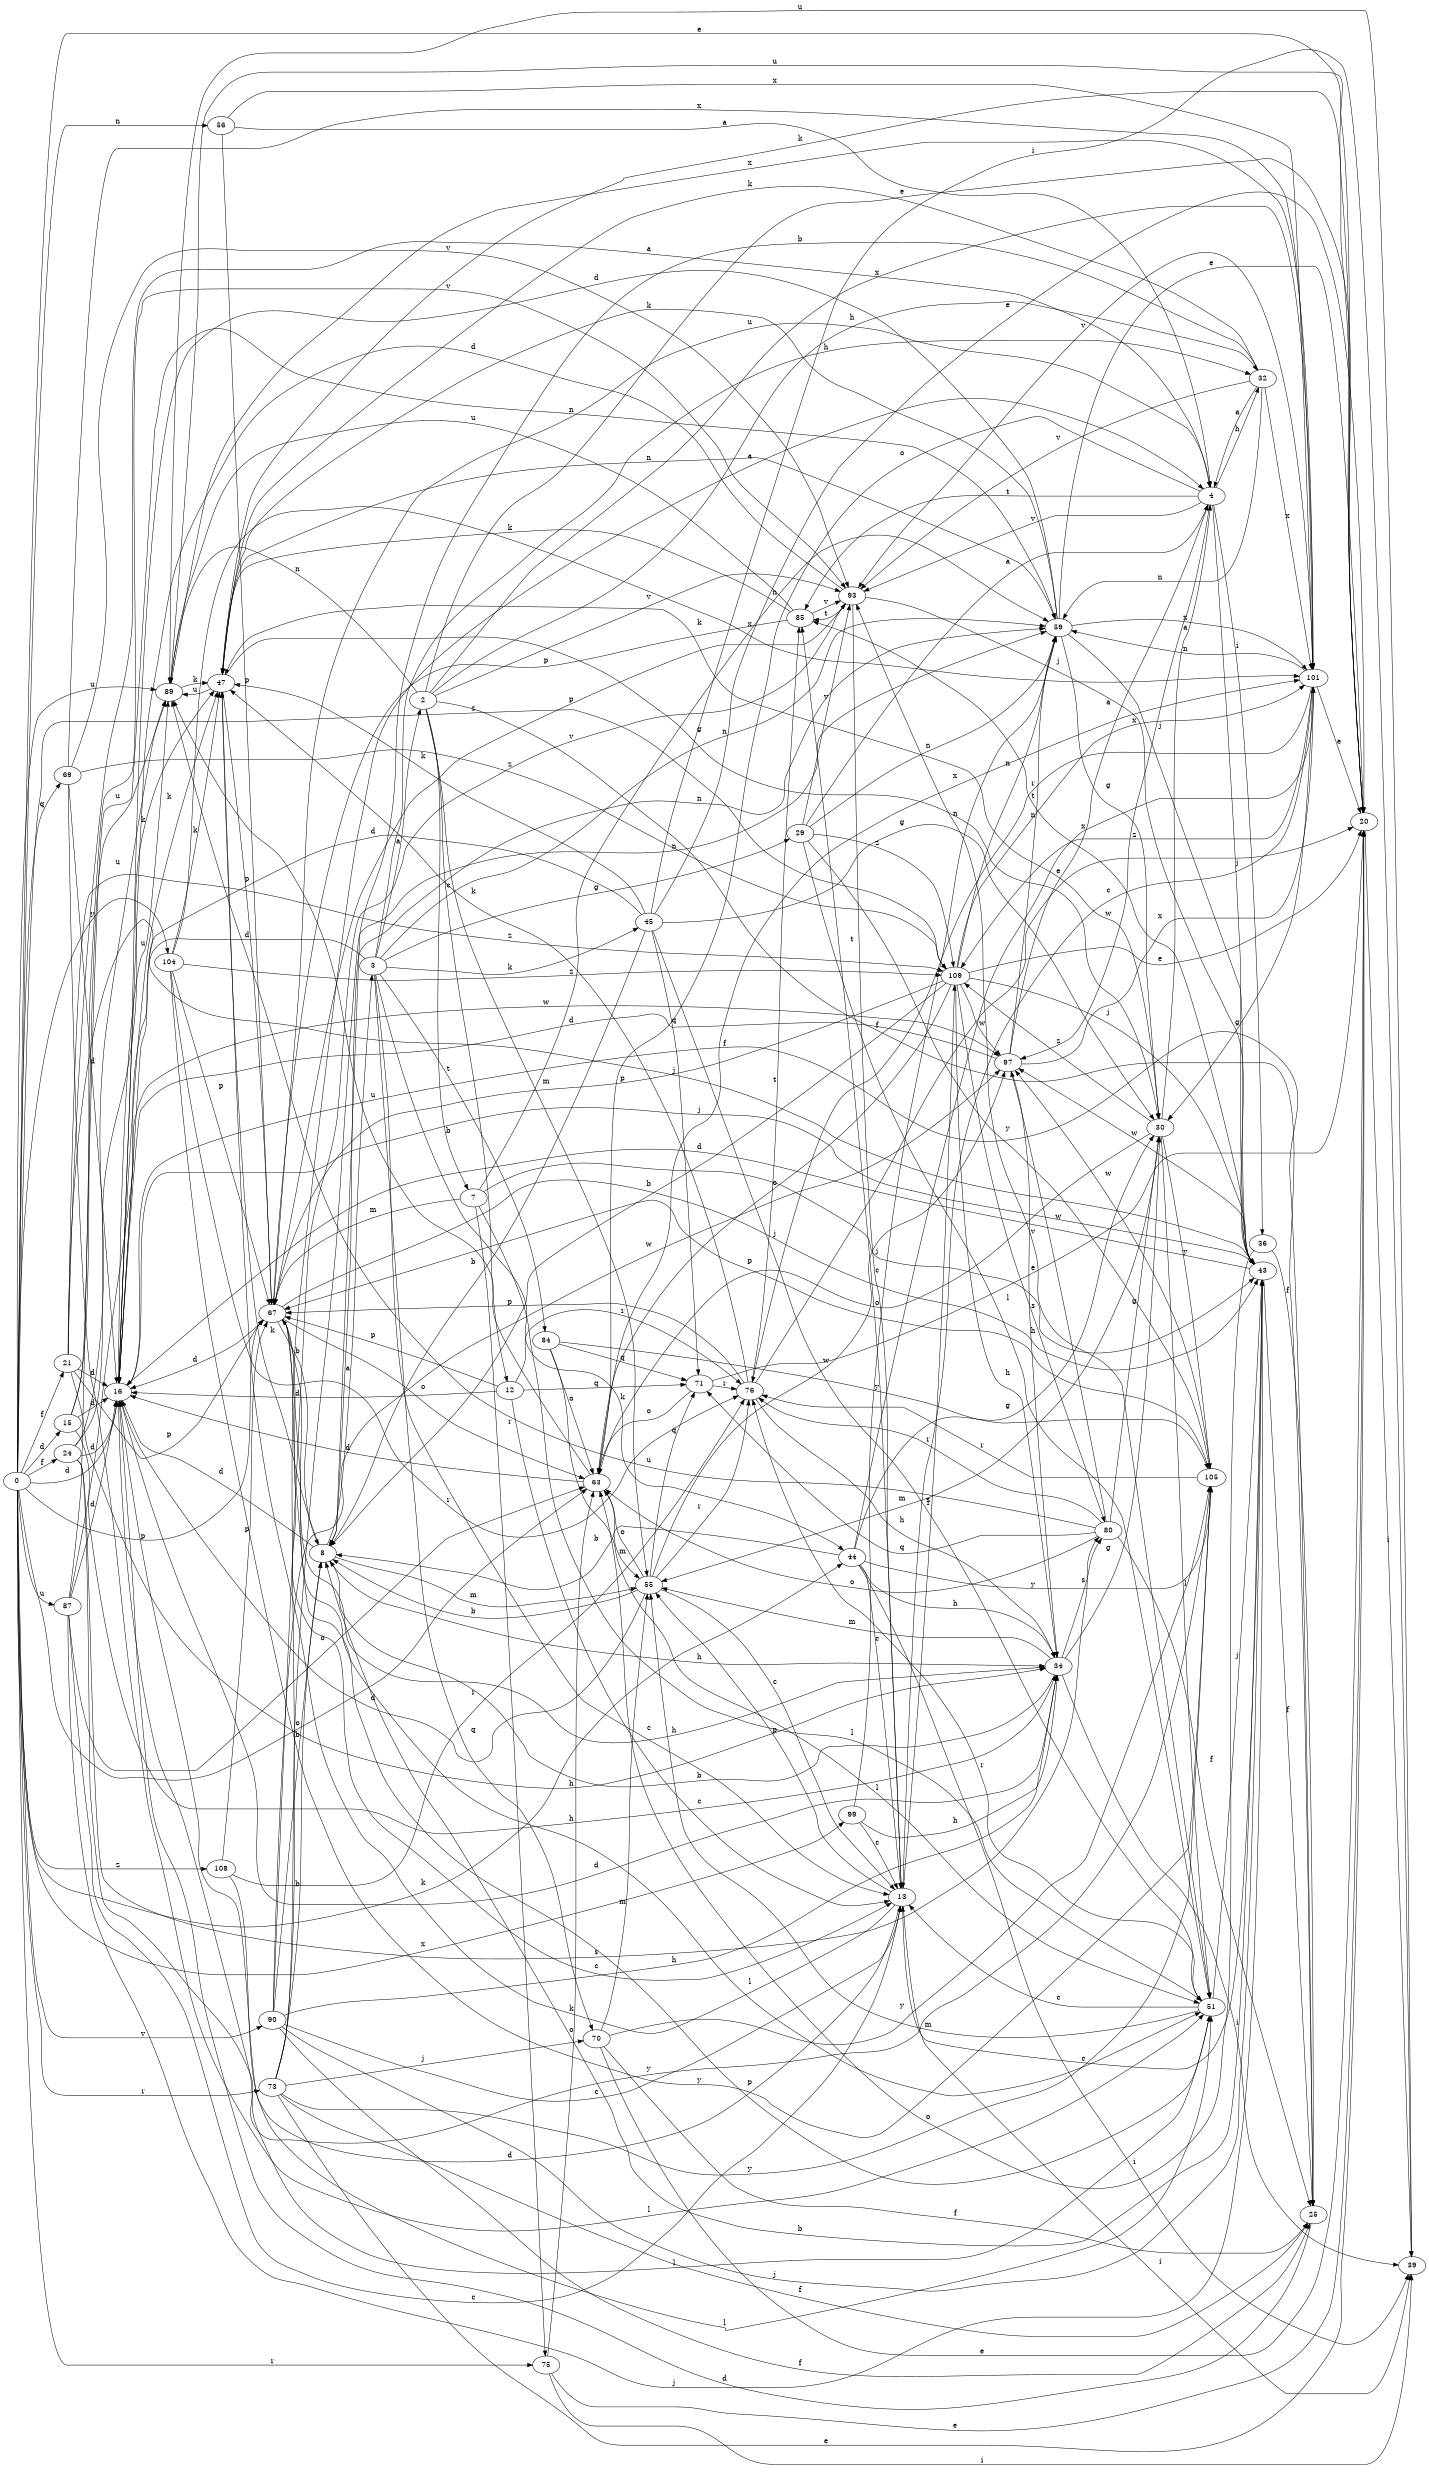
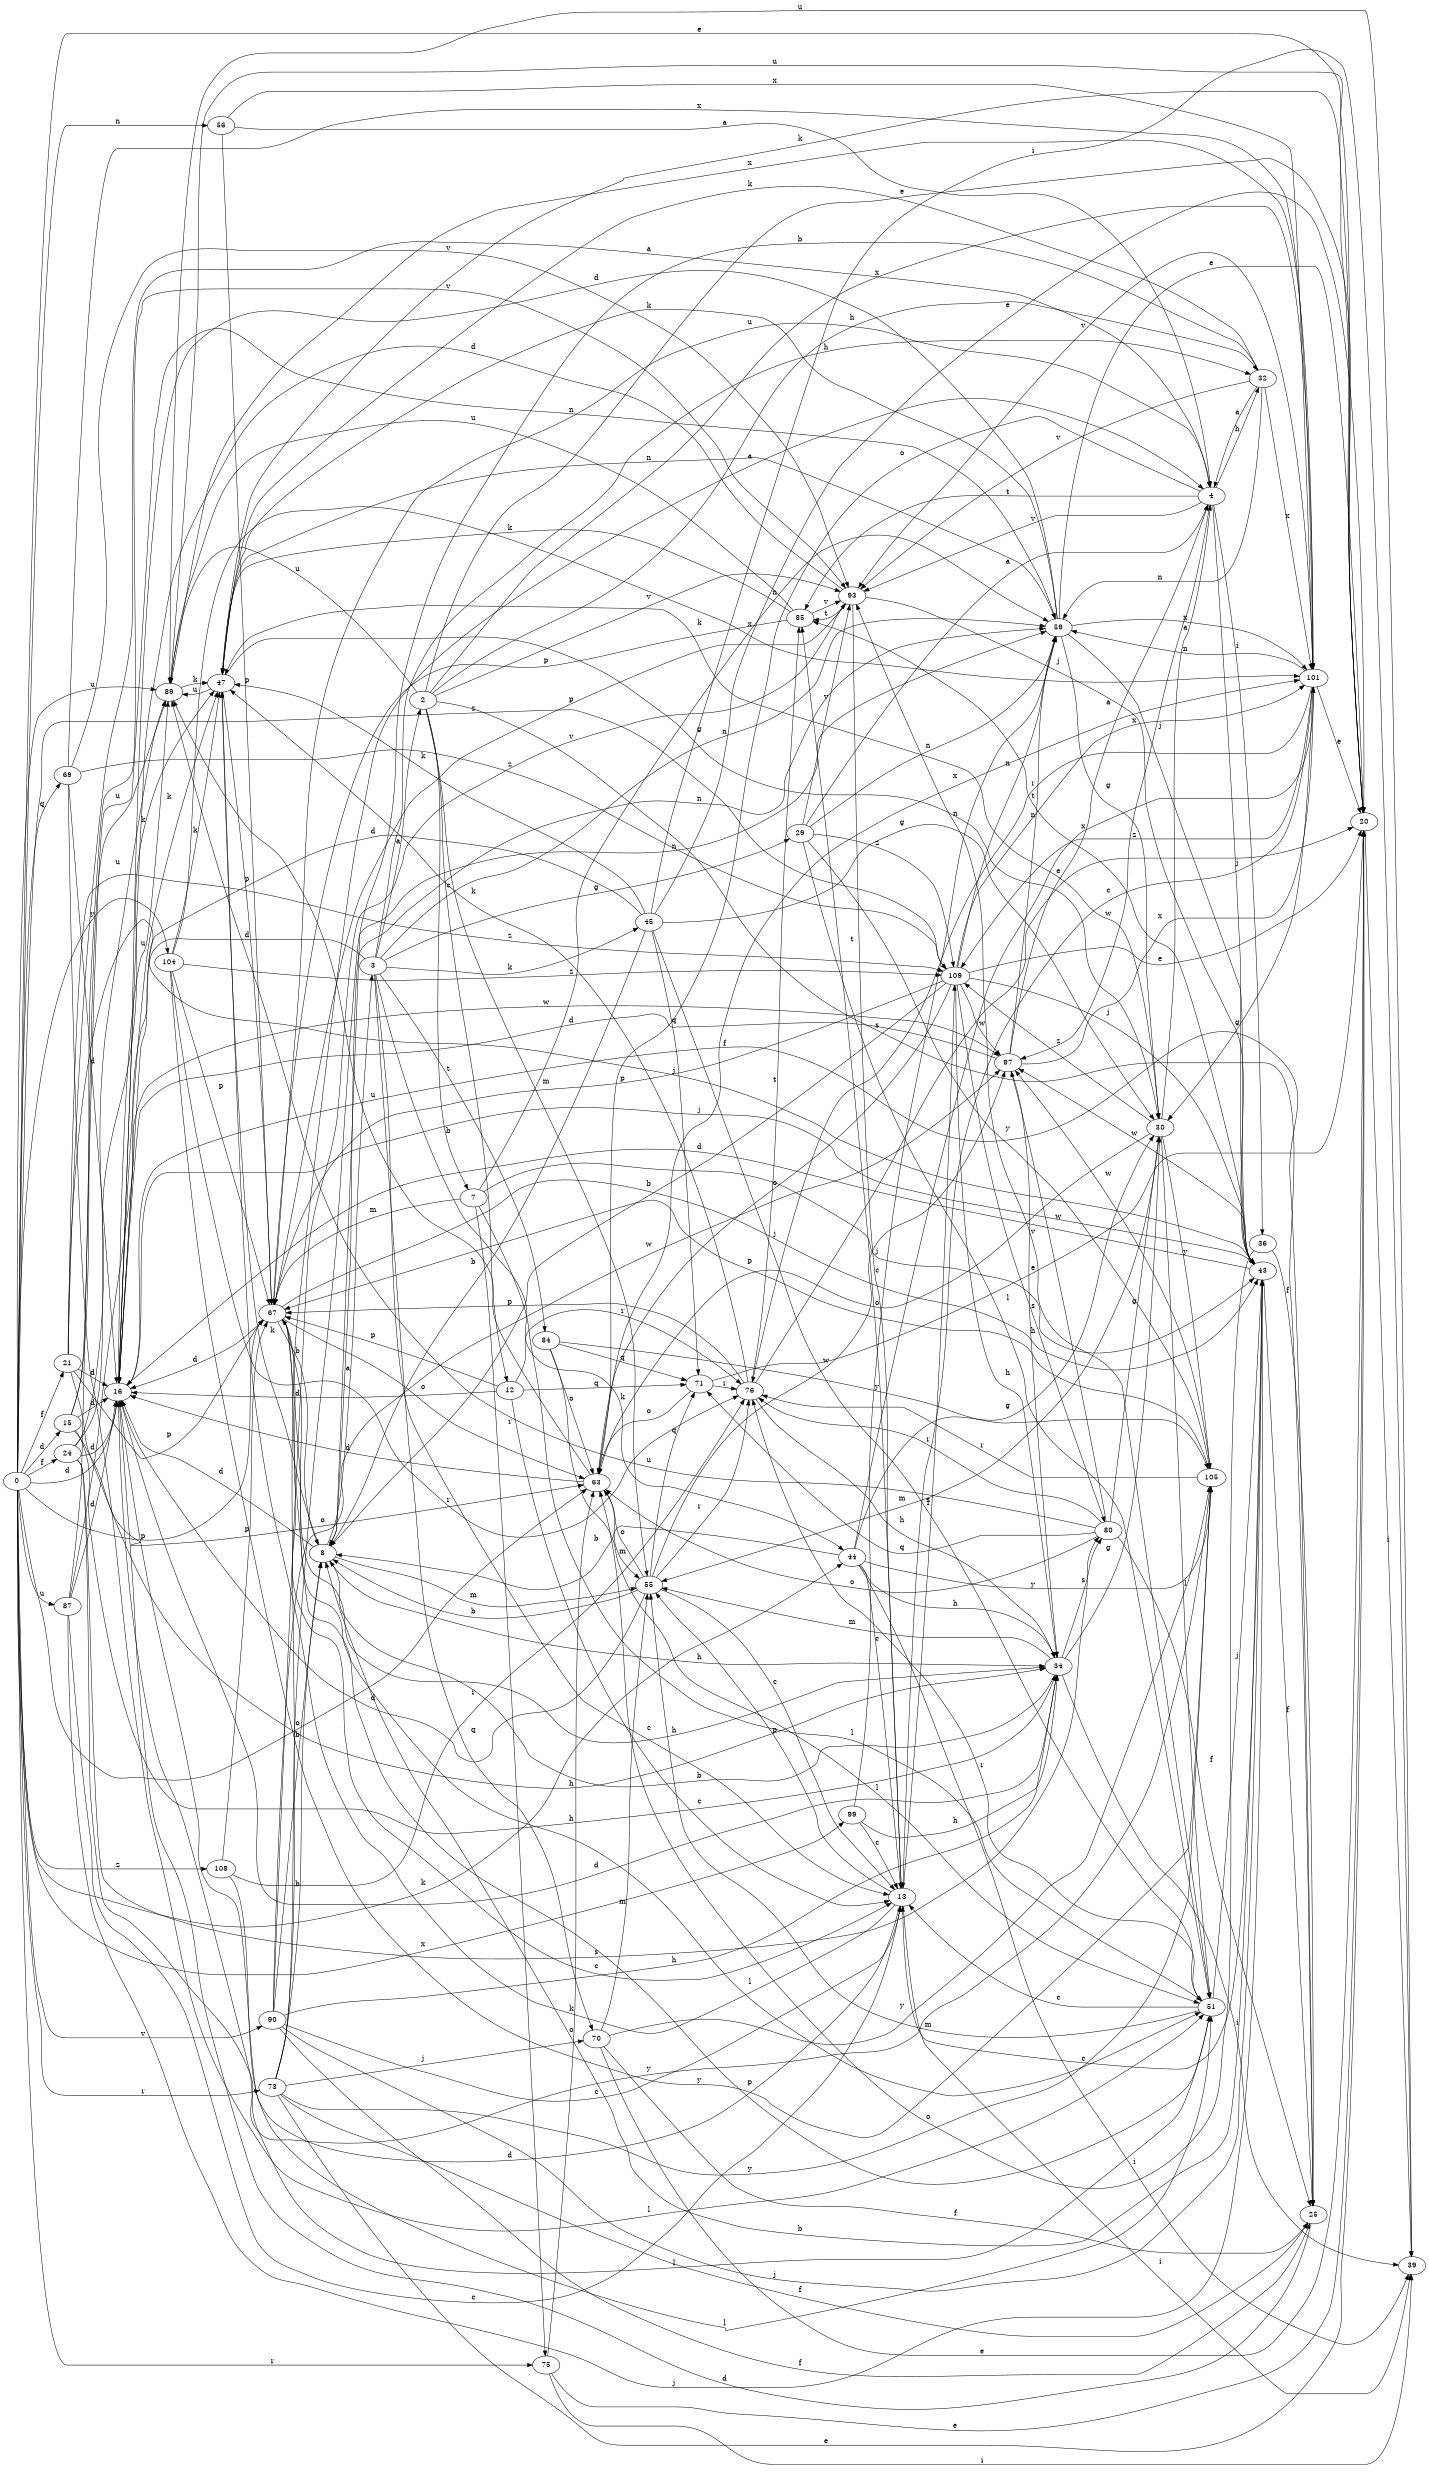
edge "2" -> "89": label "n" -> "u"
edge "2" -> "25": label "f" -> "s"
edge "87" -> "63": now "15" -> "63"
